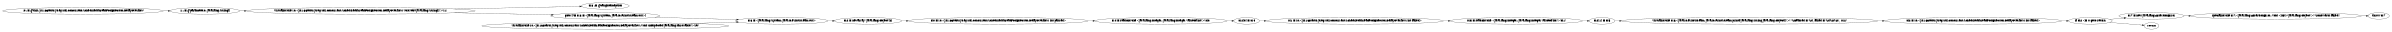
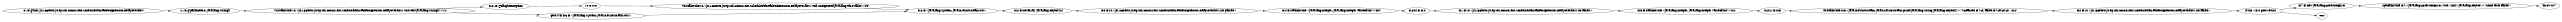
node "r9 = $r8": added
node "return": label "return" -> "test"
